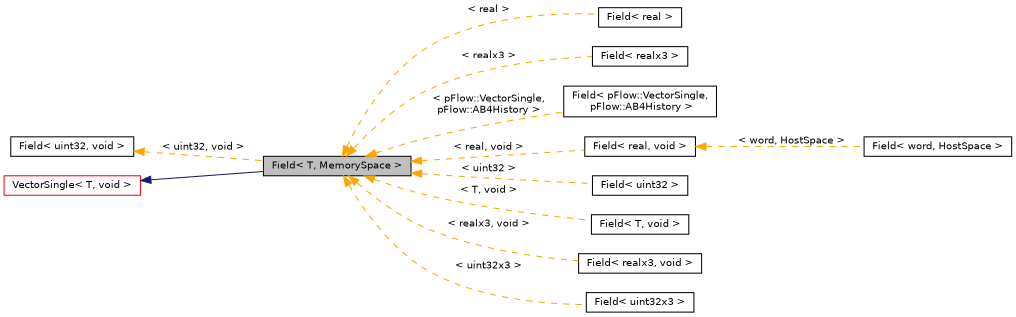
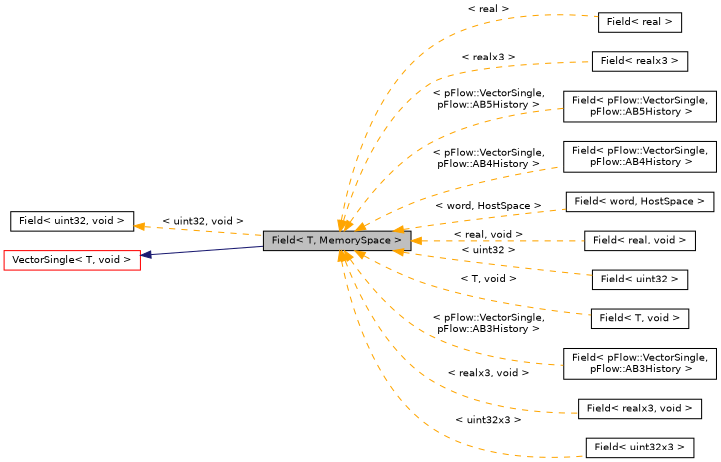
node "Field< pFlow::VectorSingle, pFlow::AB5History >": added
edge "Field< word, HostSpace >" -> "Field< real, void >": now "Field< word, HostSpace >" -> "Field< T, MemorySpace >"
node "Field< pFlow::VectorSingle, pFlow::AB3History >": added
